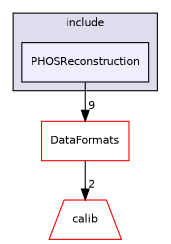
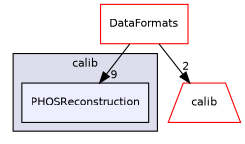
cluster "include": label "include" -> "calib"
edge "PHOSReconstruction" -> "DataFormats": reversed
